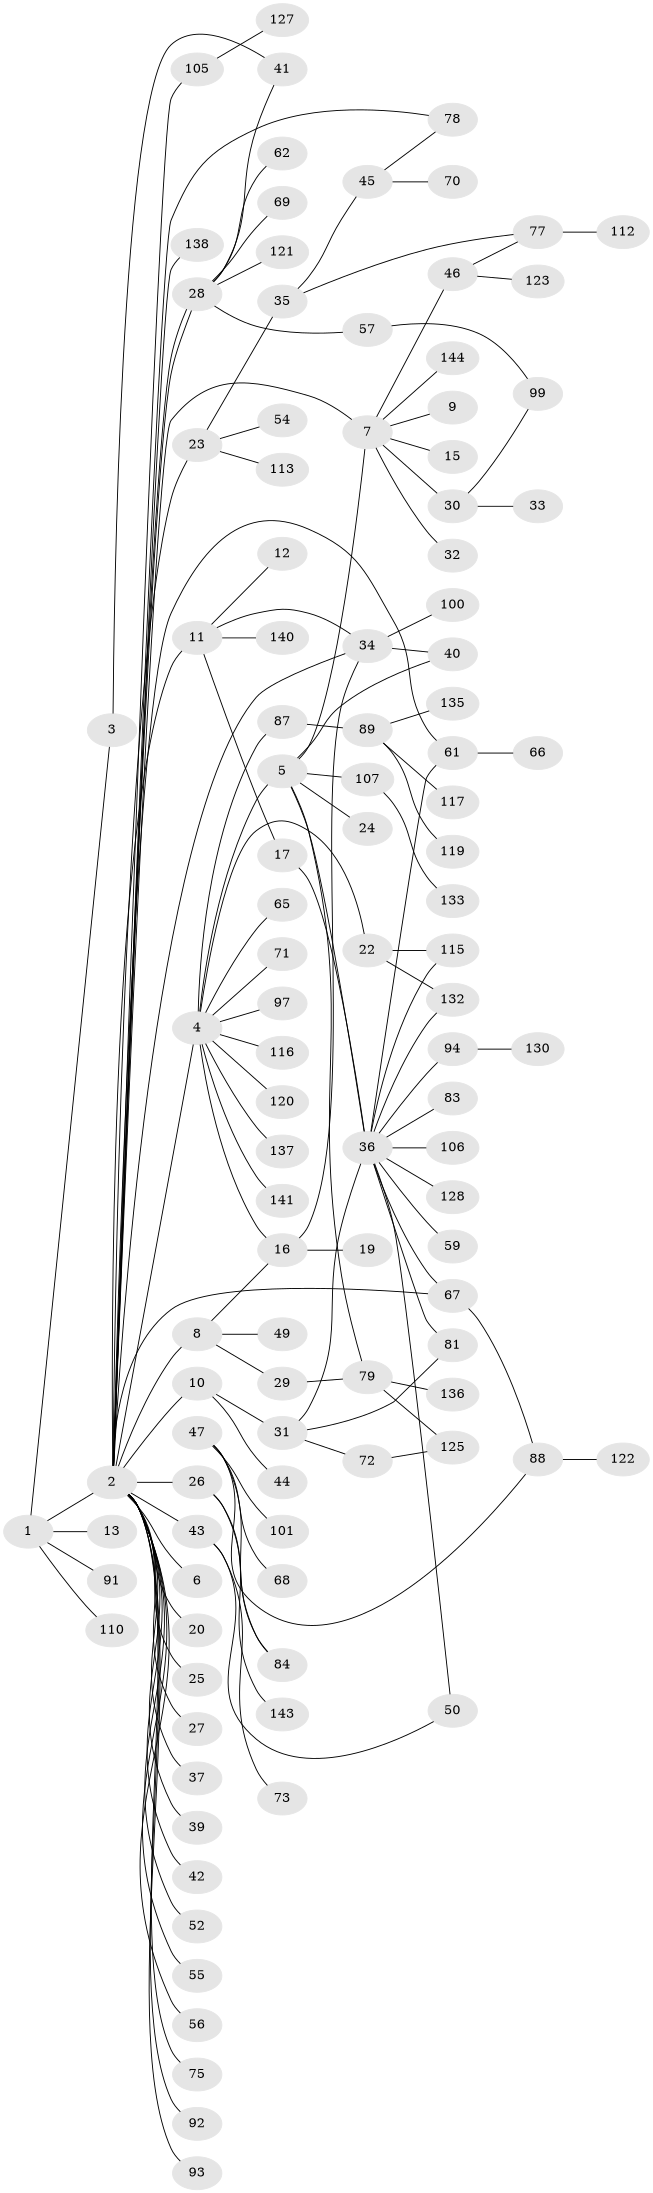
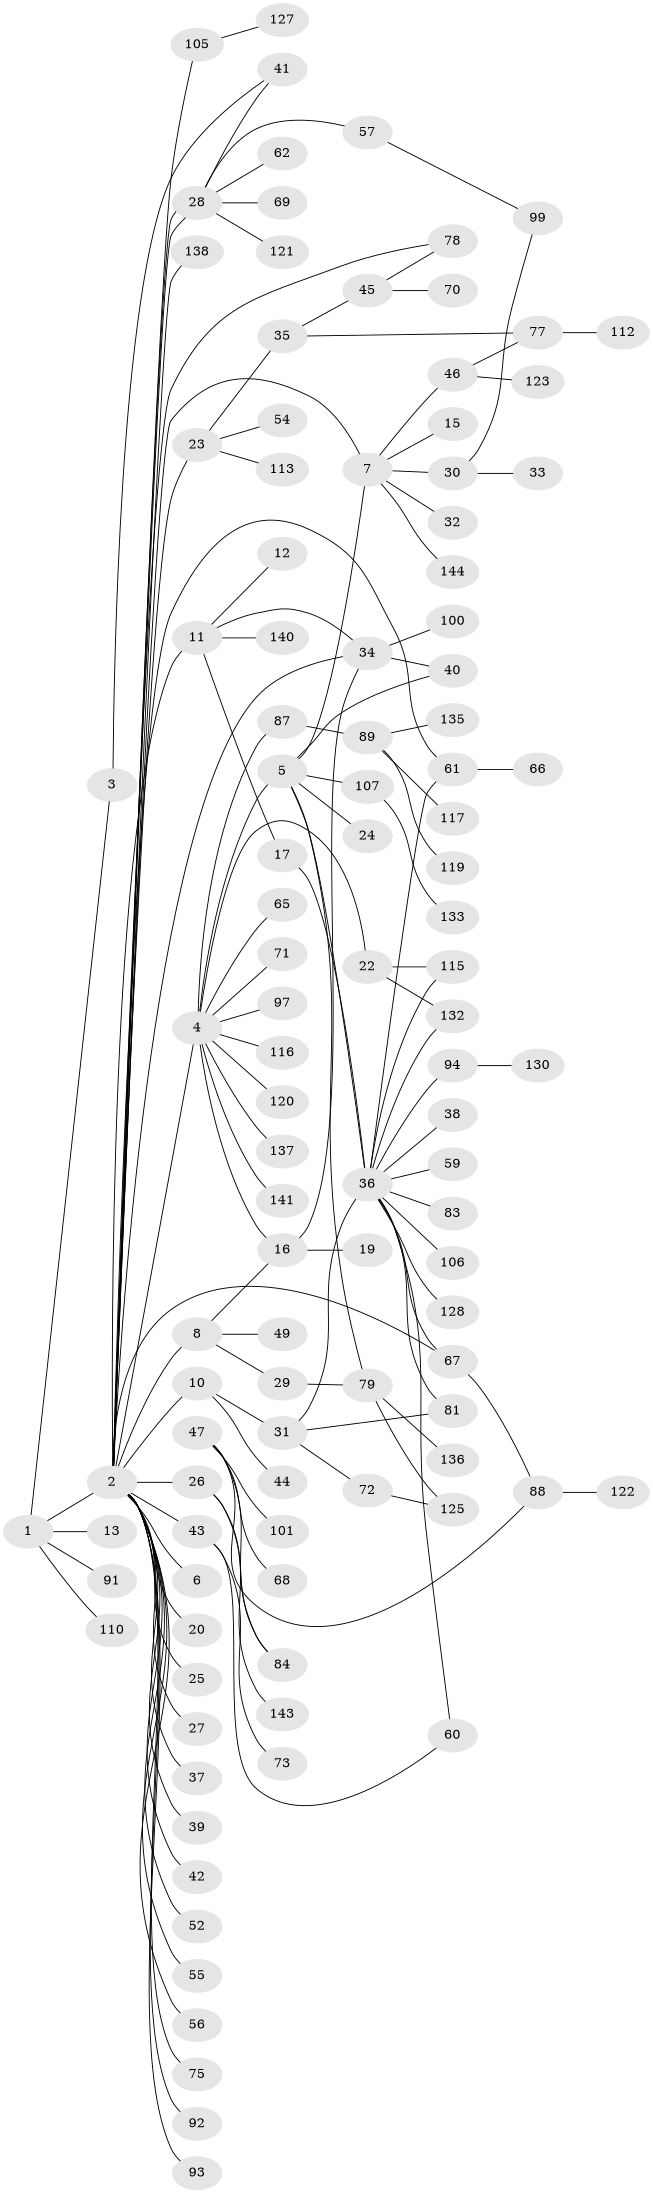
node "9": removed
node "38": added
node "50": label "50" -> "60"
